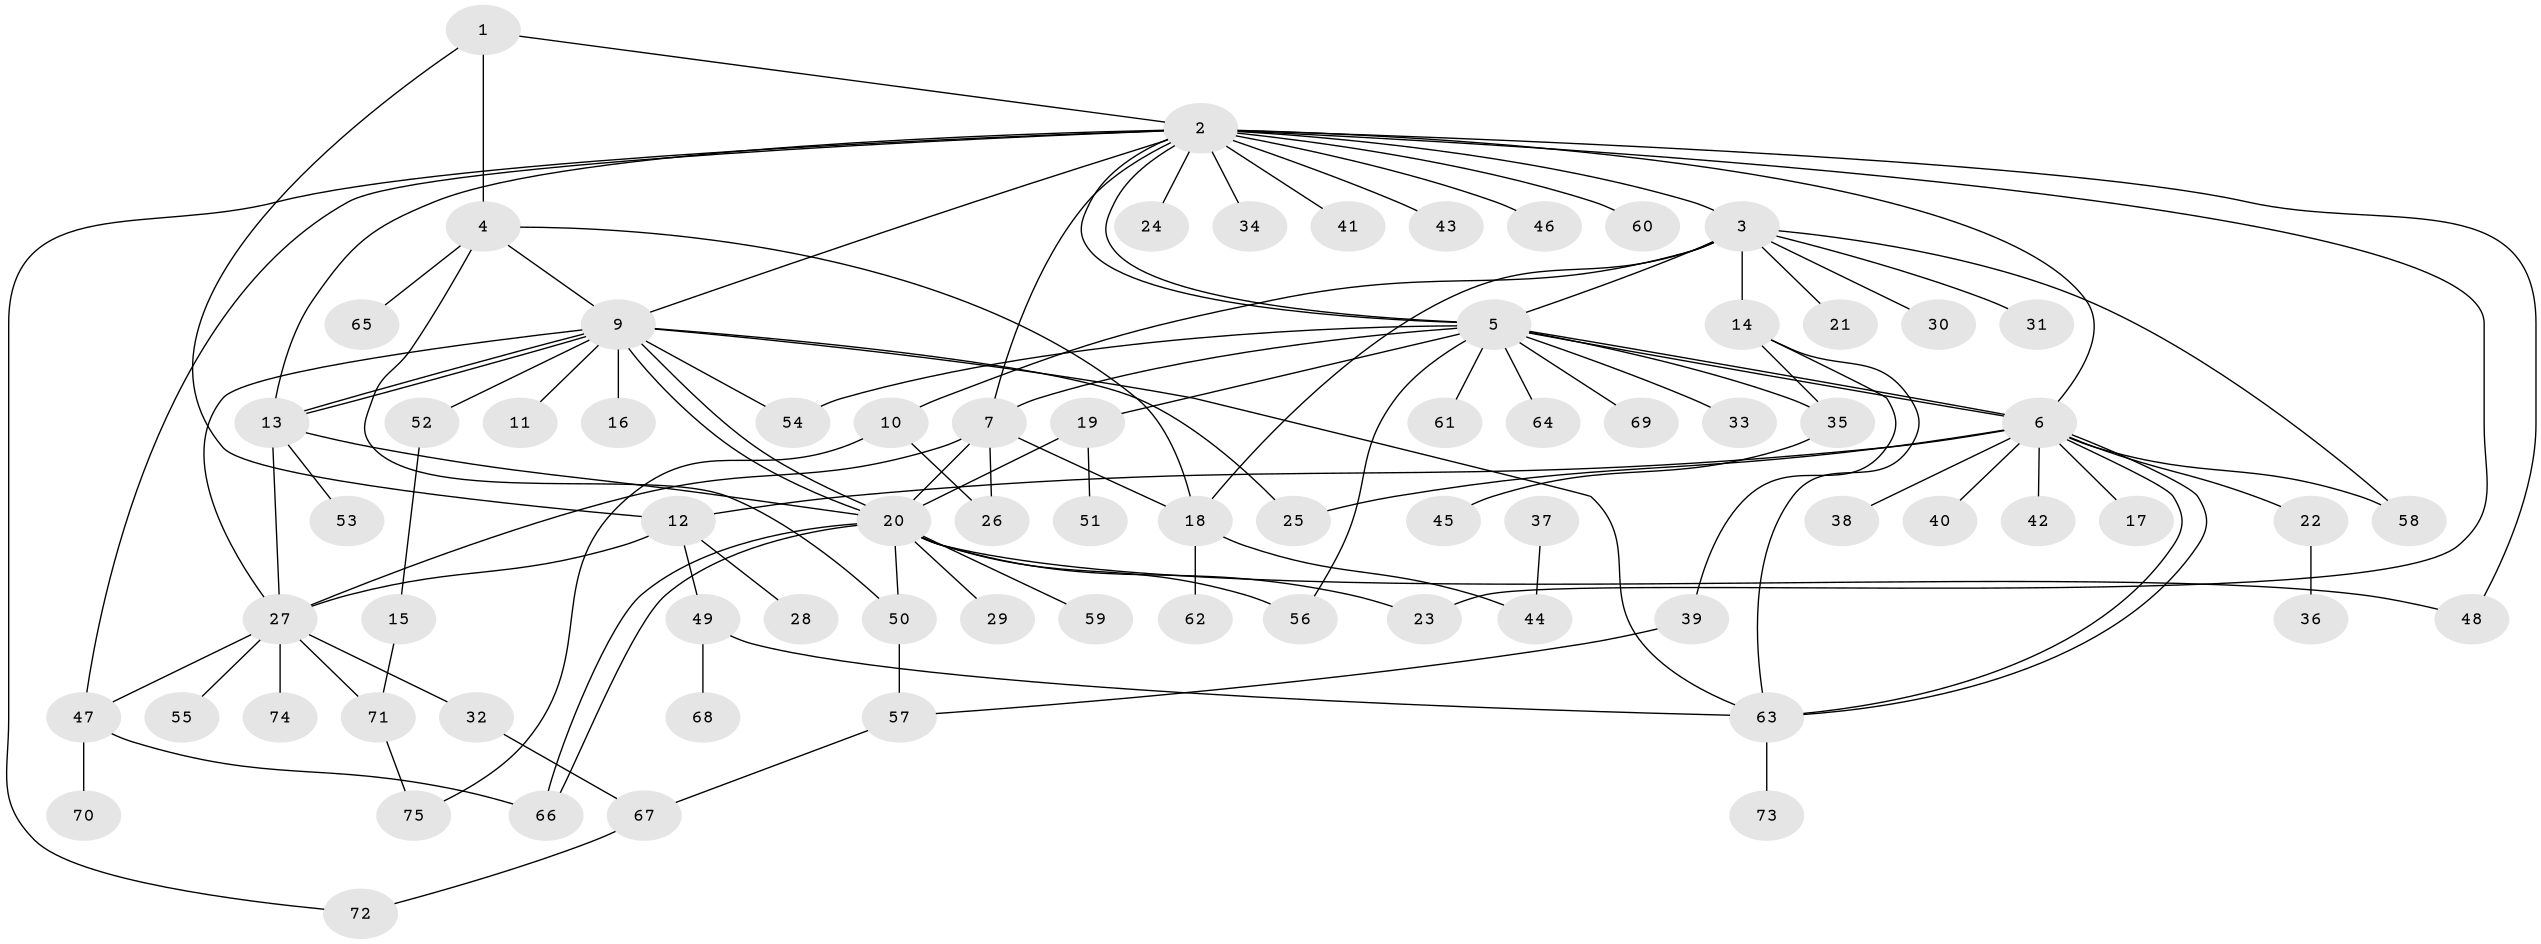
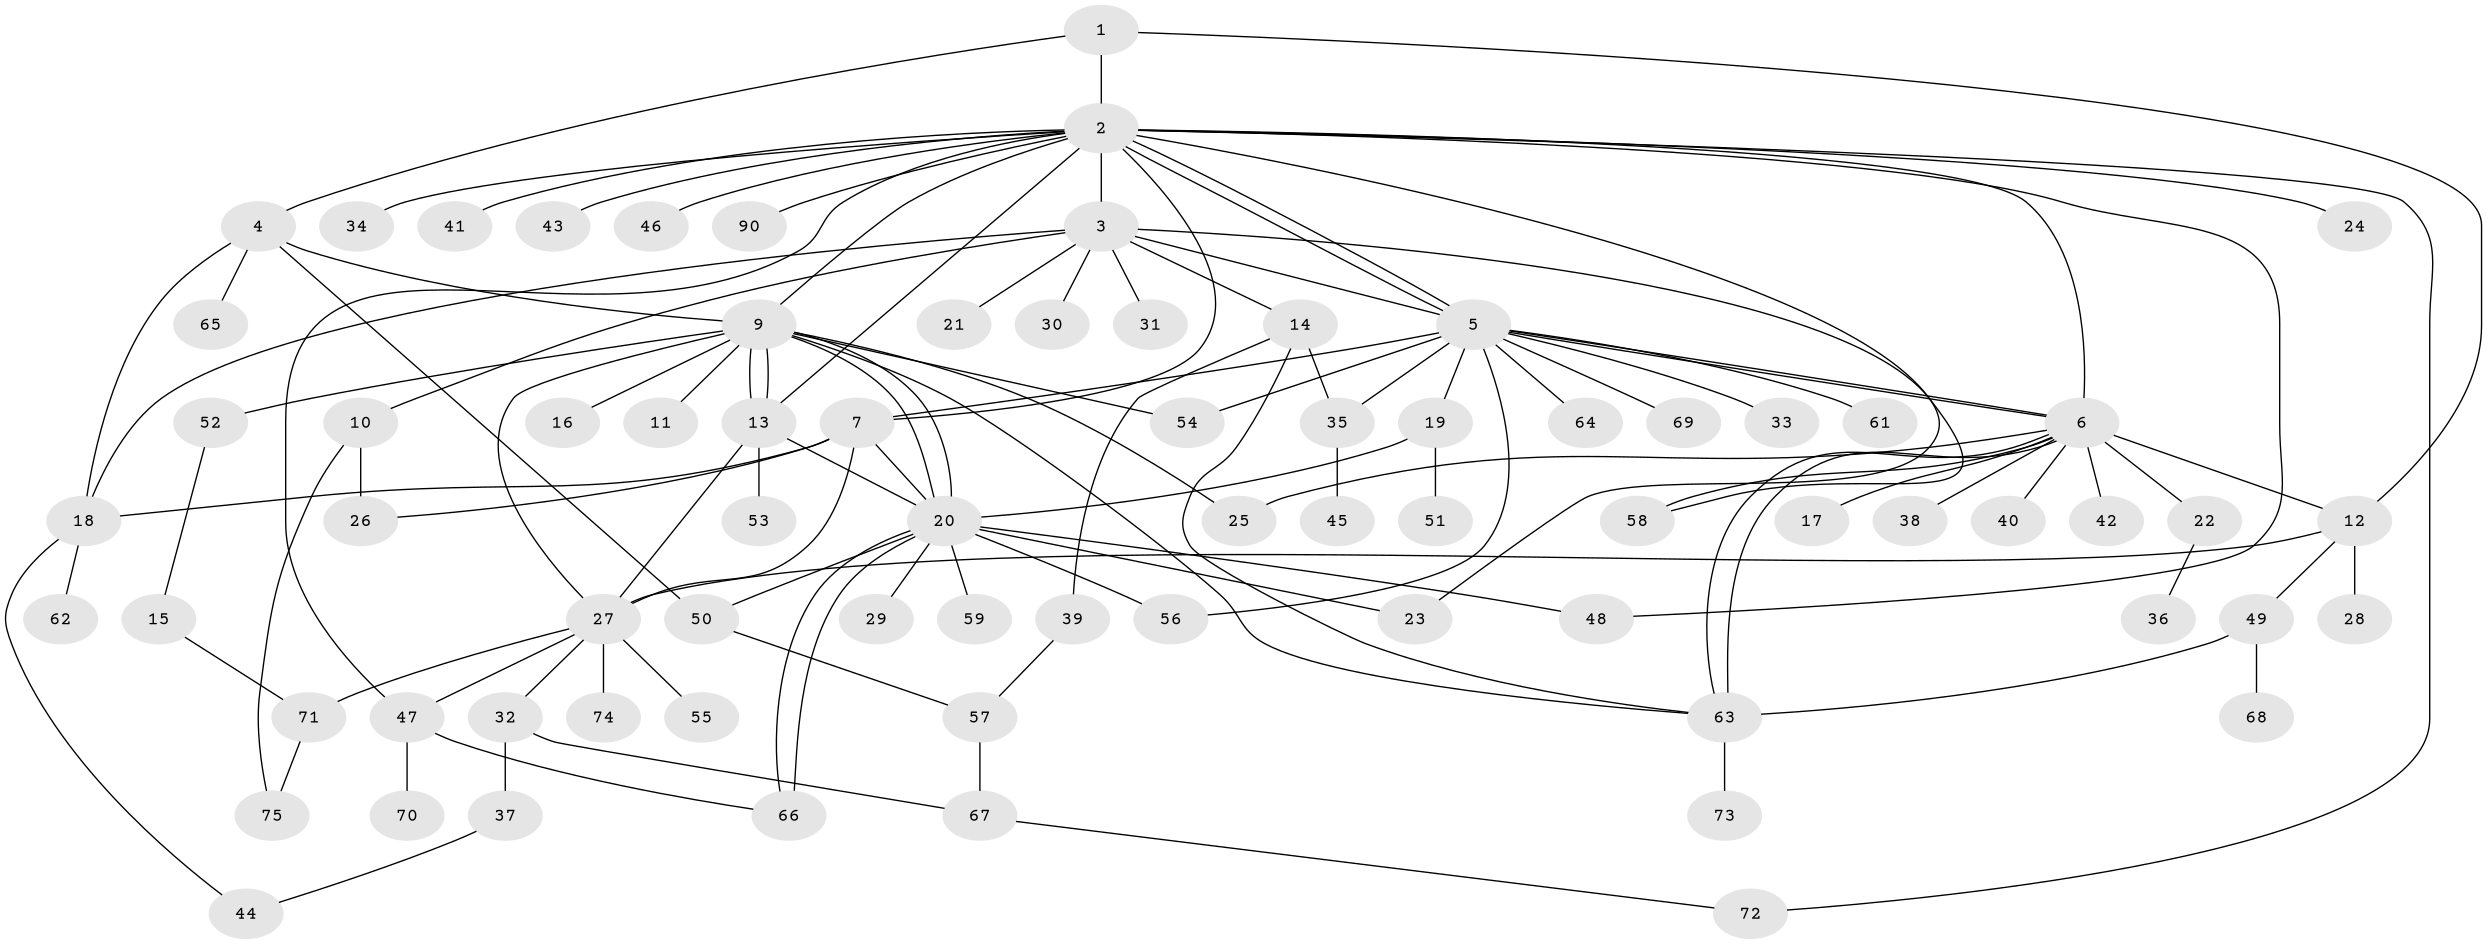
node "60": label "60" -> "90"
edge "32" -- "37": added
